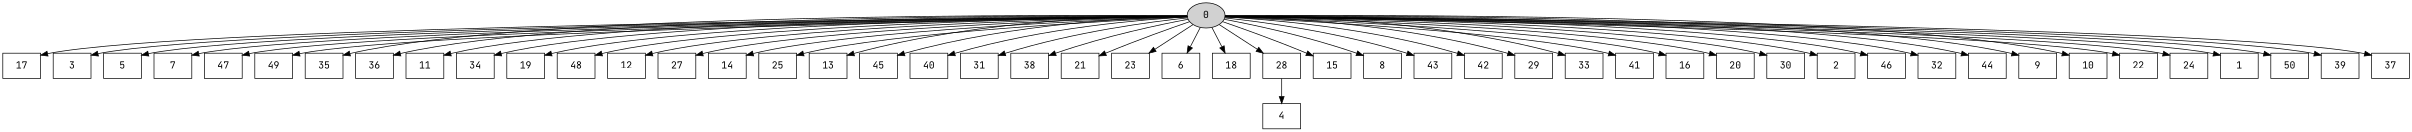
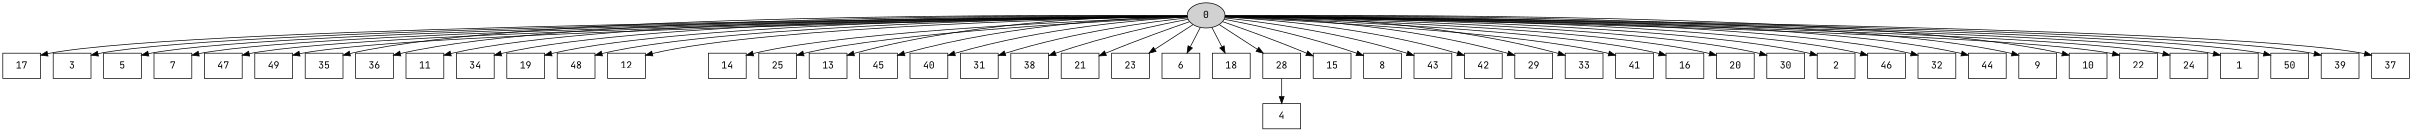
node "27": removed
